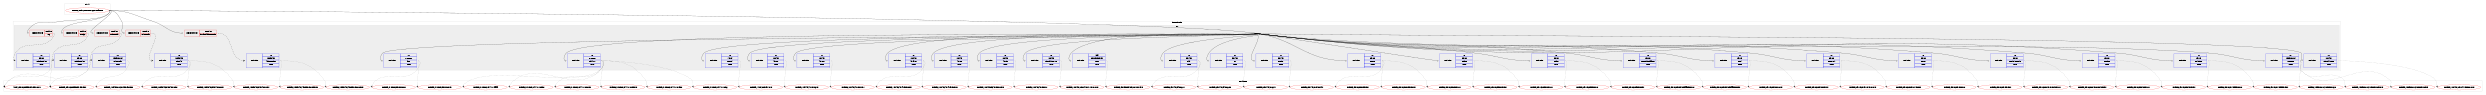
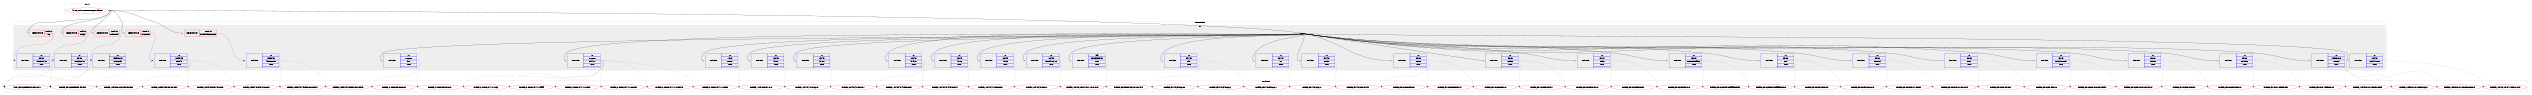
node "portage://net-im/zoom-5.3.465578.0920-r1": label "portage://net-im/zoom-5.3.465578.0920-r1" -> "libXtst://net-im/zoom-5.3.465578.0920-r1"
node "portage://x11-libjpeg/libXtst-1.2.3-r1": label "portage://x11-libjpeg/libXtst-1.2.3-r1" -> "portage://x11-libs/libXtst-1.2.3-r1"
node "portage://dev-libs/glib-2.62.6": added
